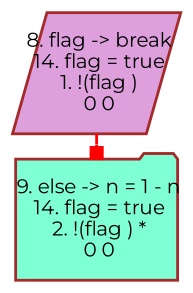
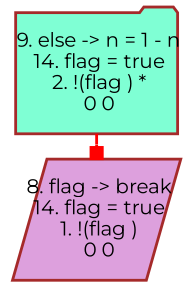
edge "8. flag -> break 14. flag = true 1. !(flag ) 0 0" -> "9. else -> n = 1 - n 14. flag = true 2. !(flag ) * 0 0": reversed
